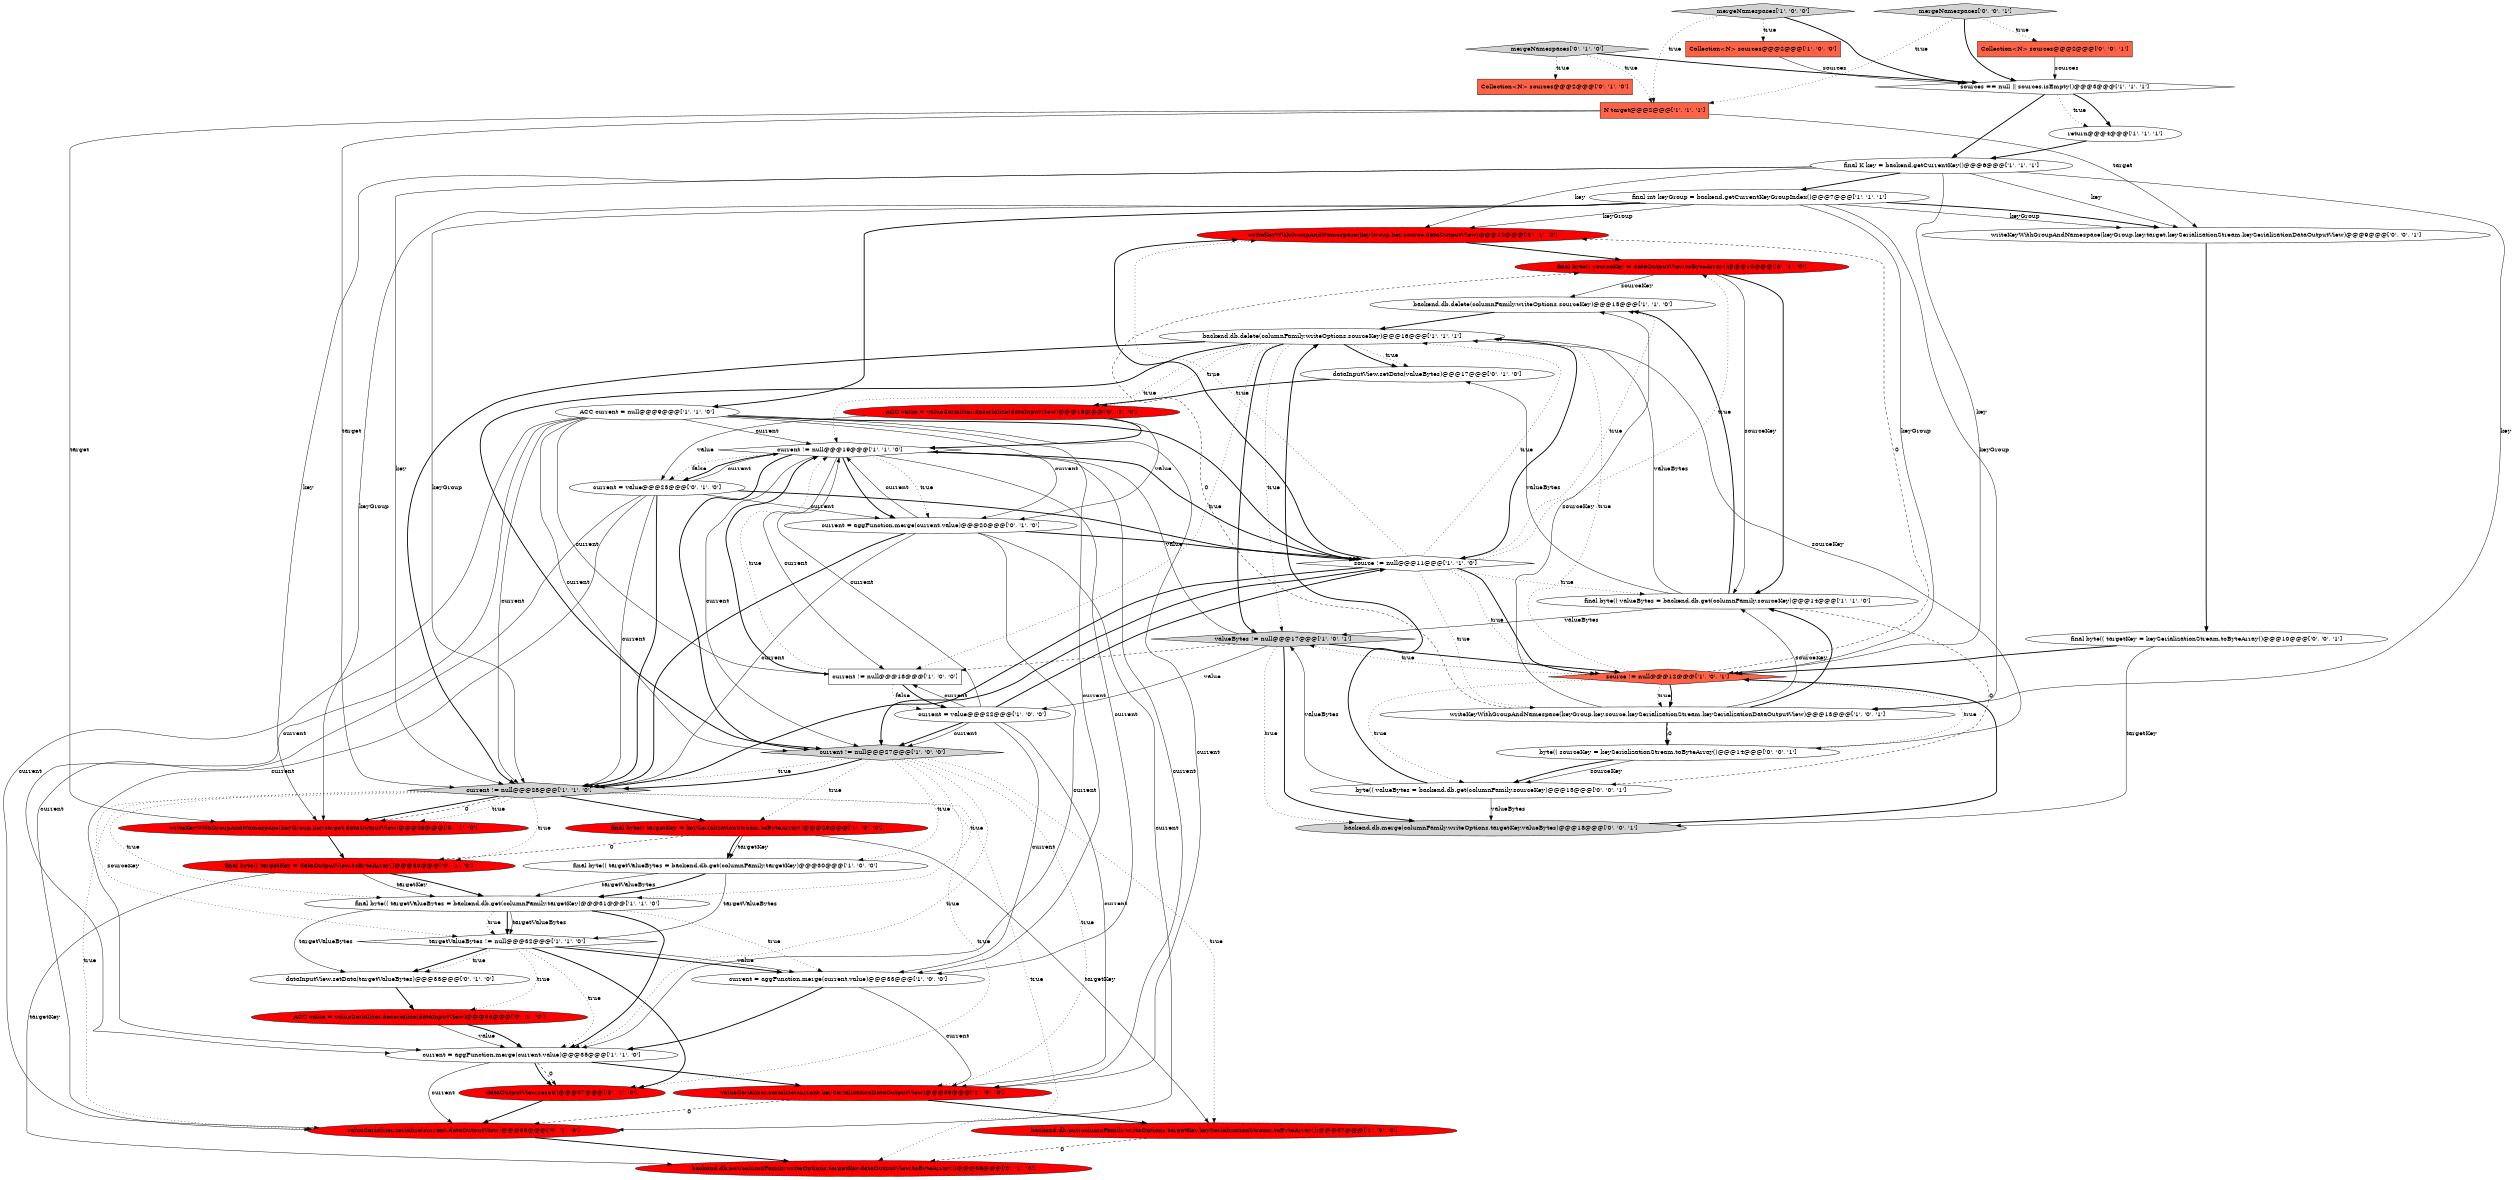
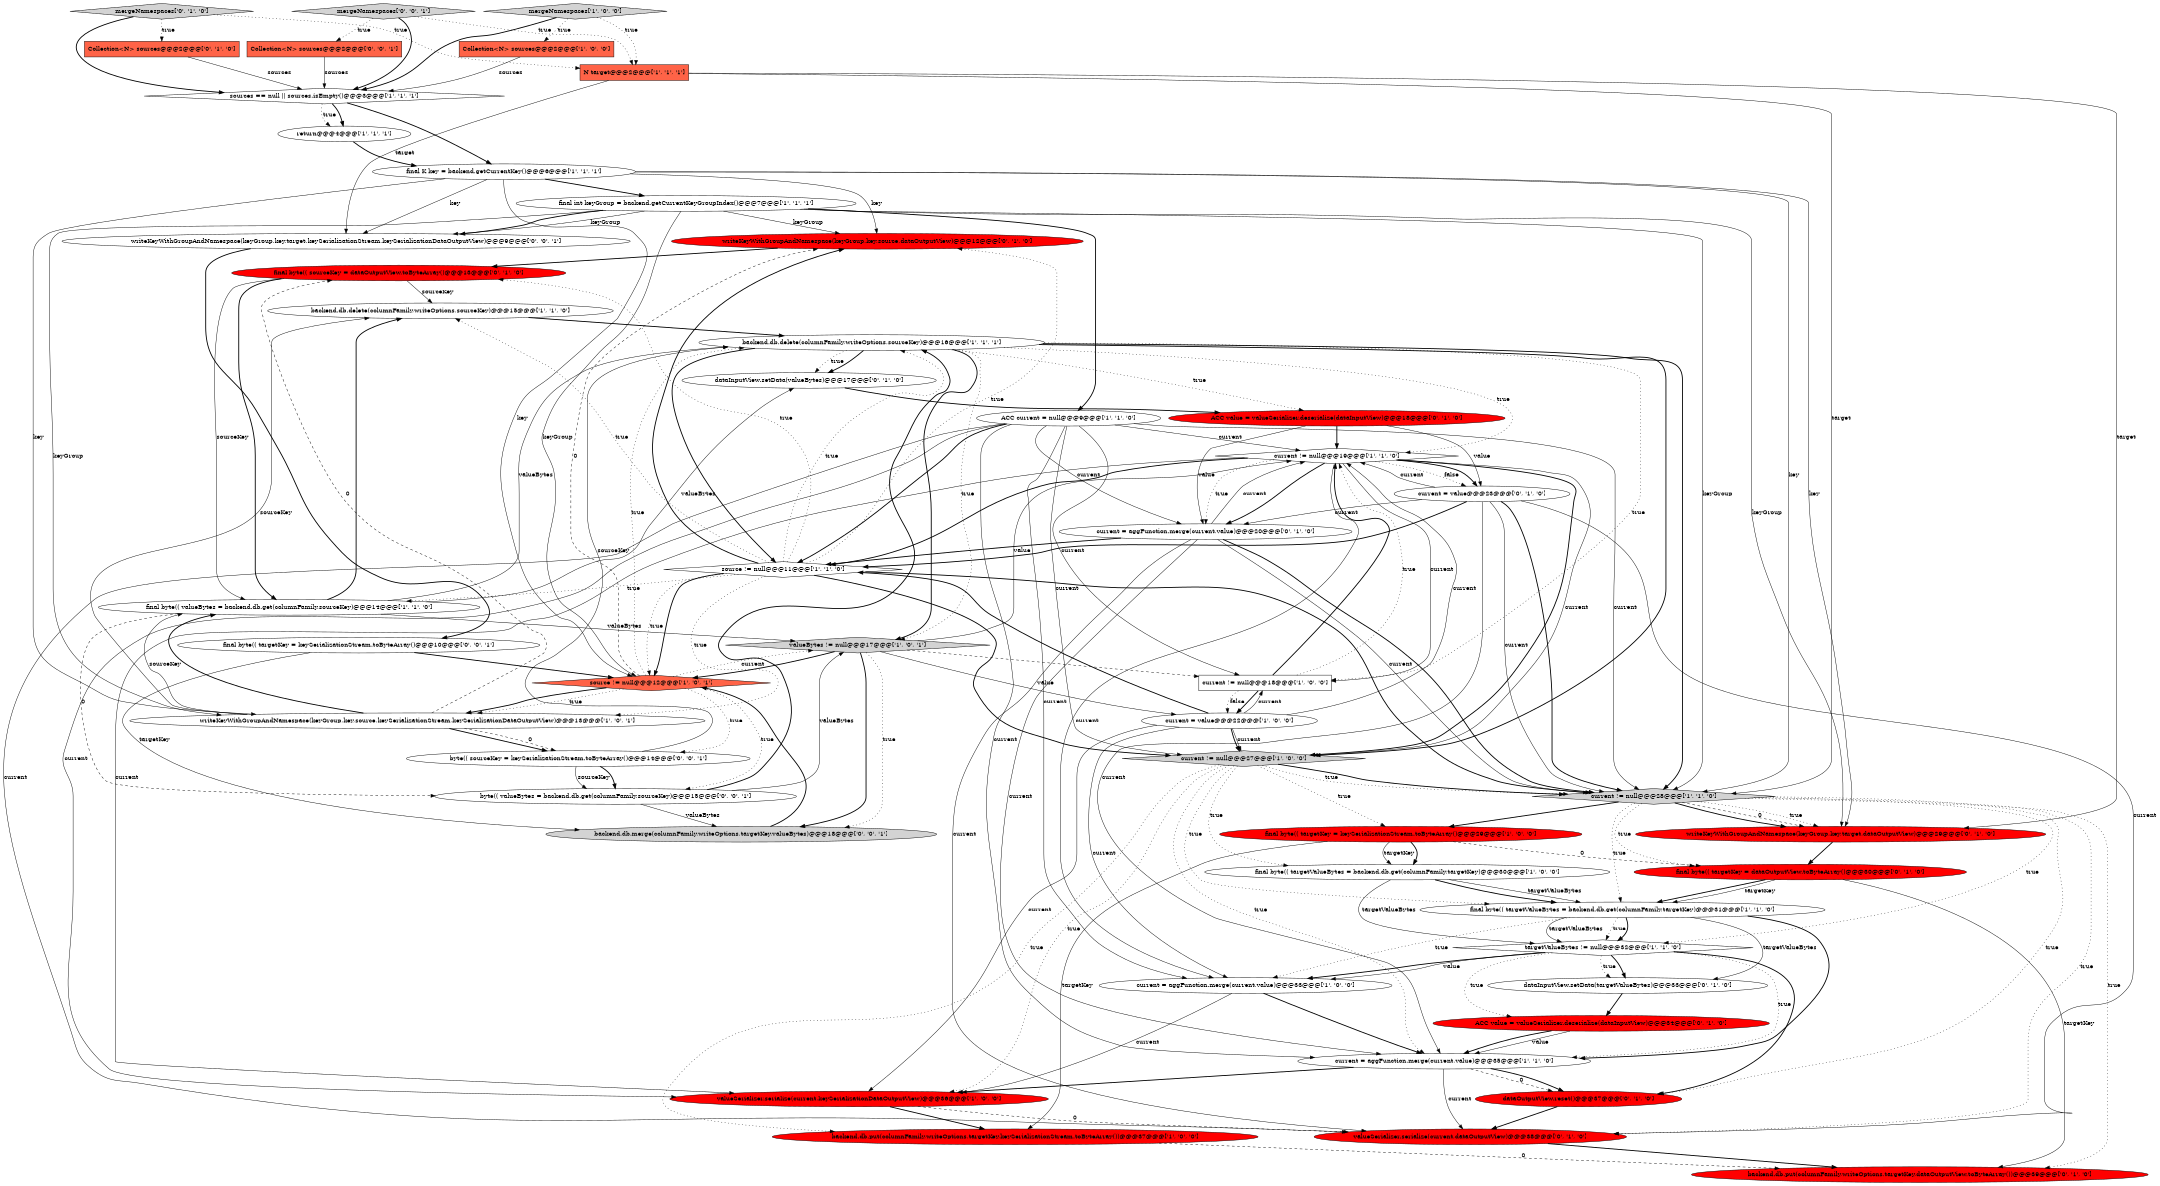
edge "Collection<N> sources@@@2@@@['0', '1', '0']" -> "sources == null || sources.isEmpty()@@@3@@@['1', '1', '1']": added, label "sources"
edge "source != null@@@12@@@['1', '0', '1']" -> "valueBytes != null@@@17@@@['1', '0', '1']": label "true" -> "current"
edge "current != null@@@28@@@['1', '1', '0']" -> "targetValueBytes != null@@@32@@@['1', '1', '0']": label "sourceKey" -> "true"
